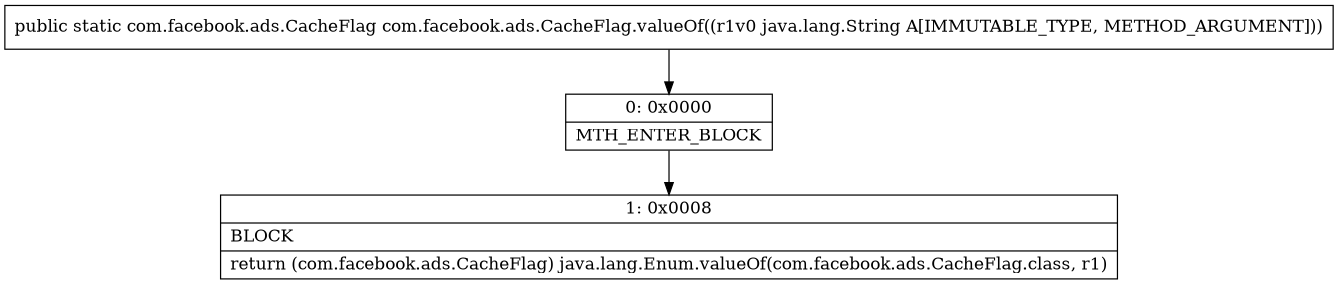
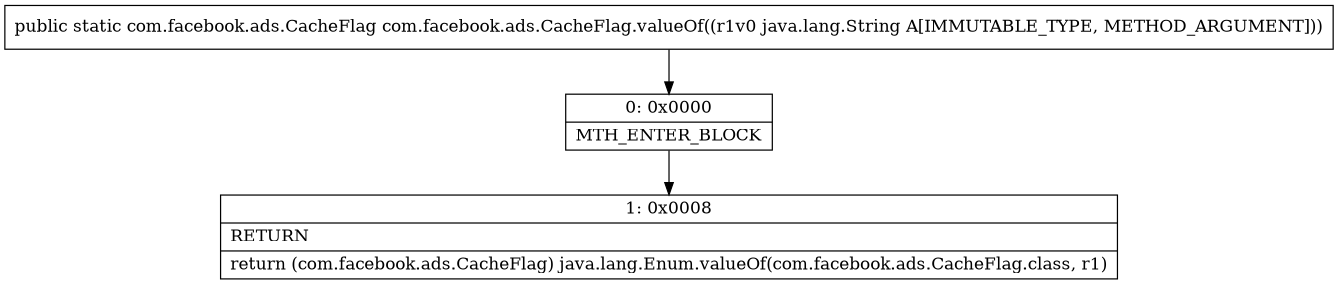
node "1: 0x0008": text "BLOCK" -> "RETURN"
